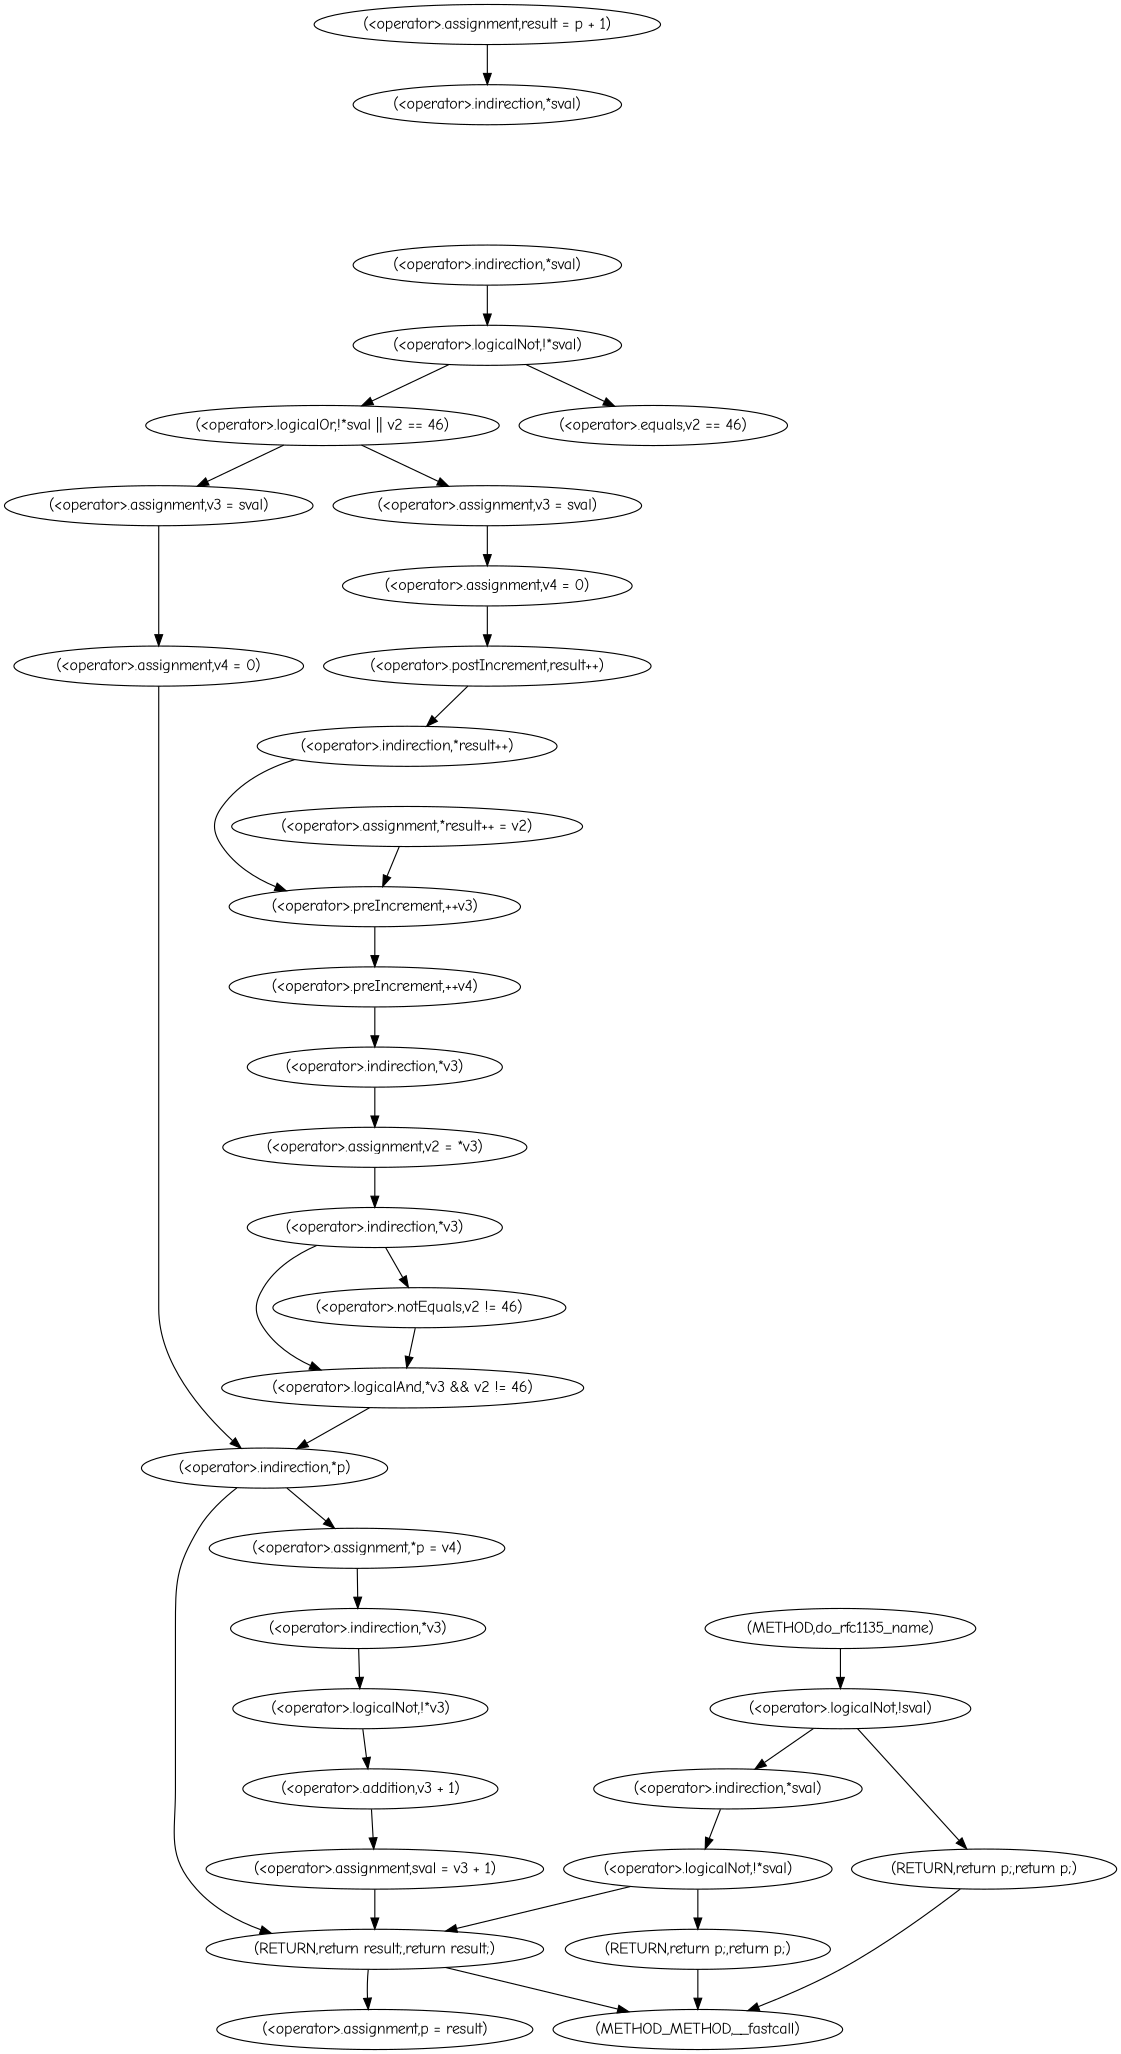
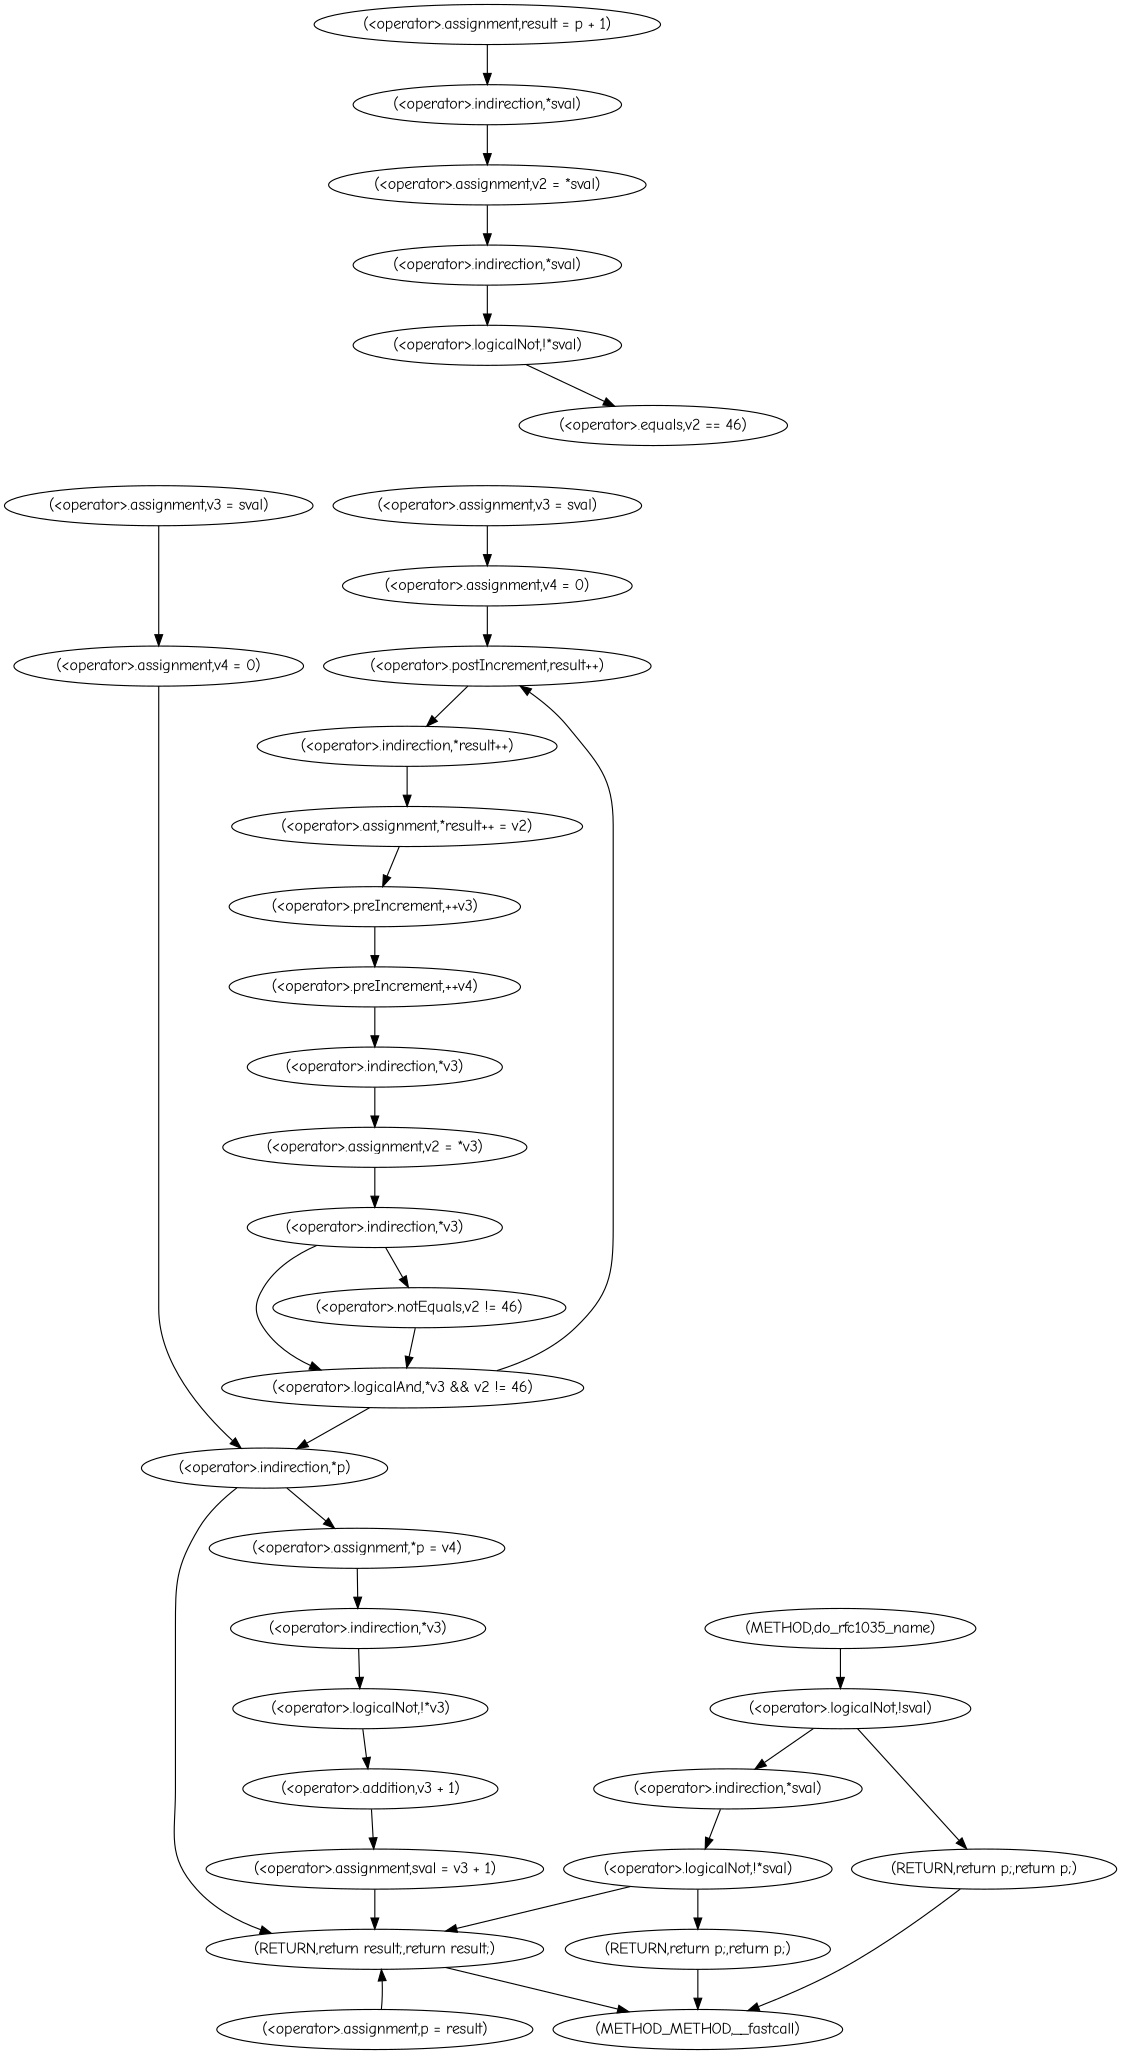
node "(<operator>.assignment,v2 = *sval)": added
node "(<operator>.logicalOr,!*sval || v2 == 46)": removed
edge "(<operator>.indirection,*result++)" -> "(<operator>.preIncrement,++v3)": now "(<operator>.indirection,*result++)" -> "(<operator>.assignment,*result++ = v2)"
edge "(<operator>.logicalAnd,*v3 && v2 != 46)" -> "(<operator>.postIncrement,result++)": added
node "(METHOD,do_rfc1135_name)": label "(METHOD,do_rfc1135_name)" -> "(METHOD,do_rfc1035_name)"
edge "(RETURN,return result;,return result;)" -> "(<operator>.assignment,p = result)": reversed
